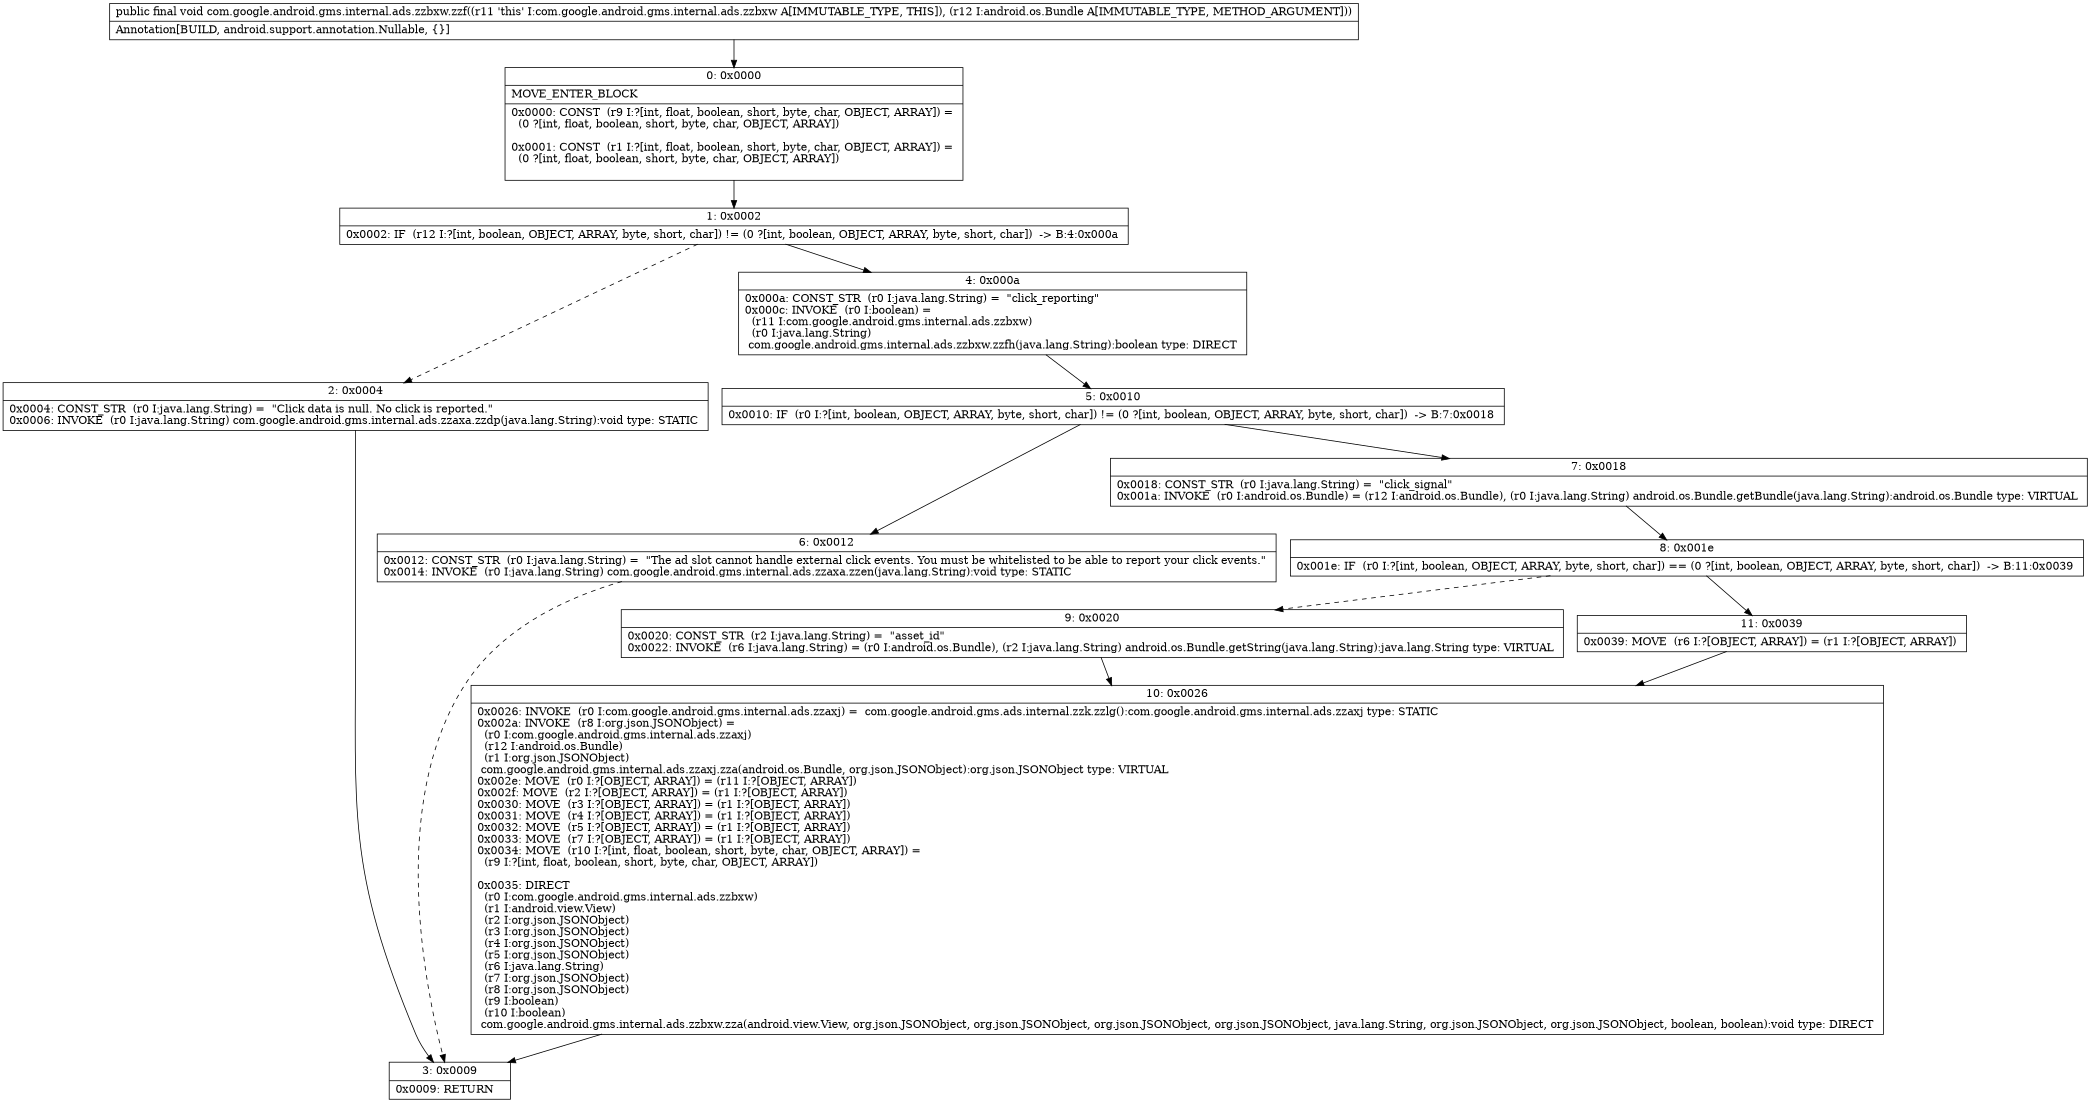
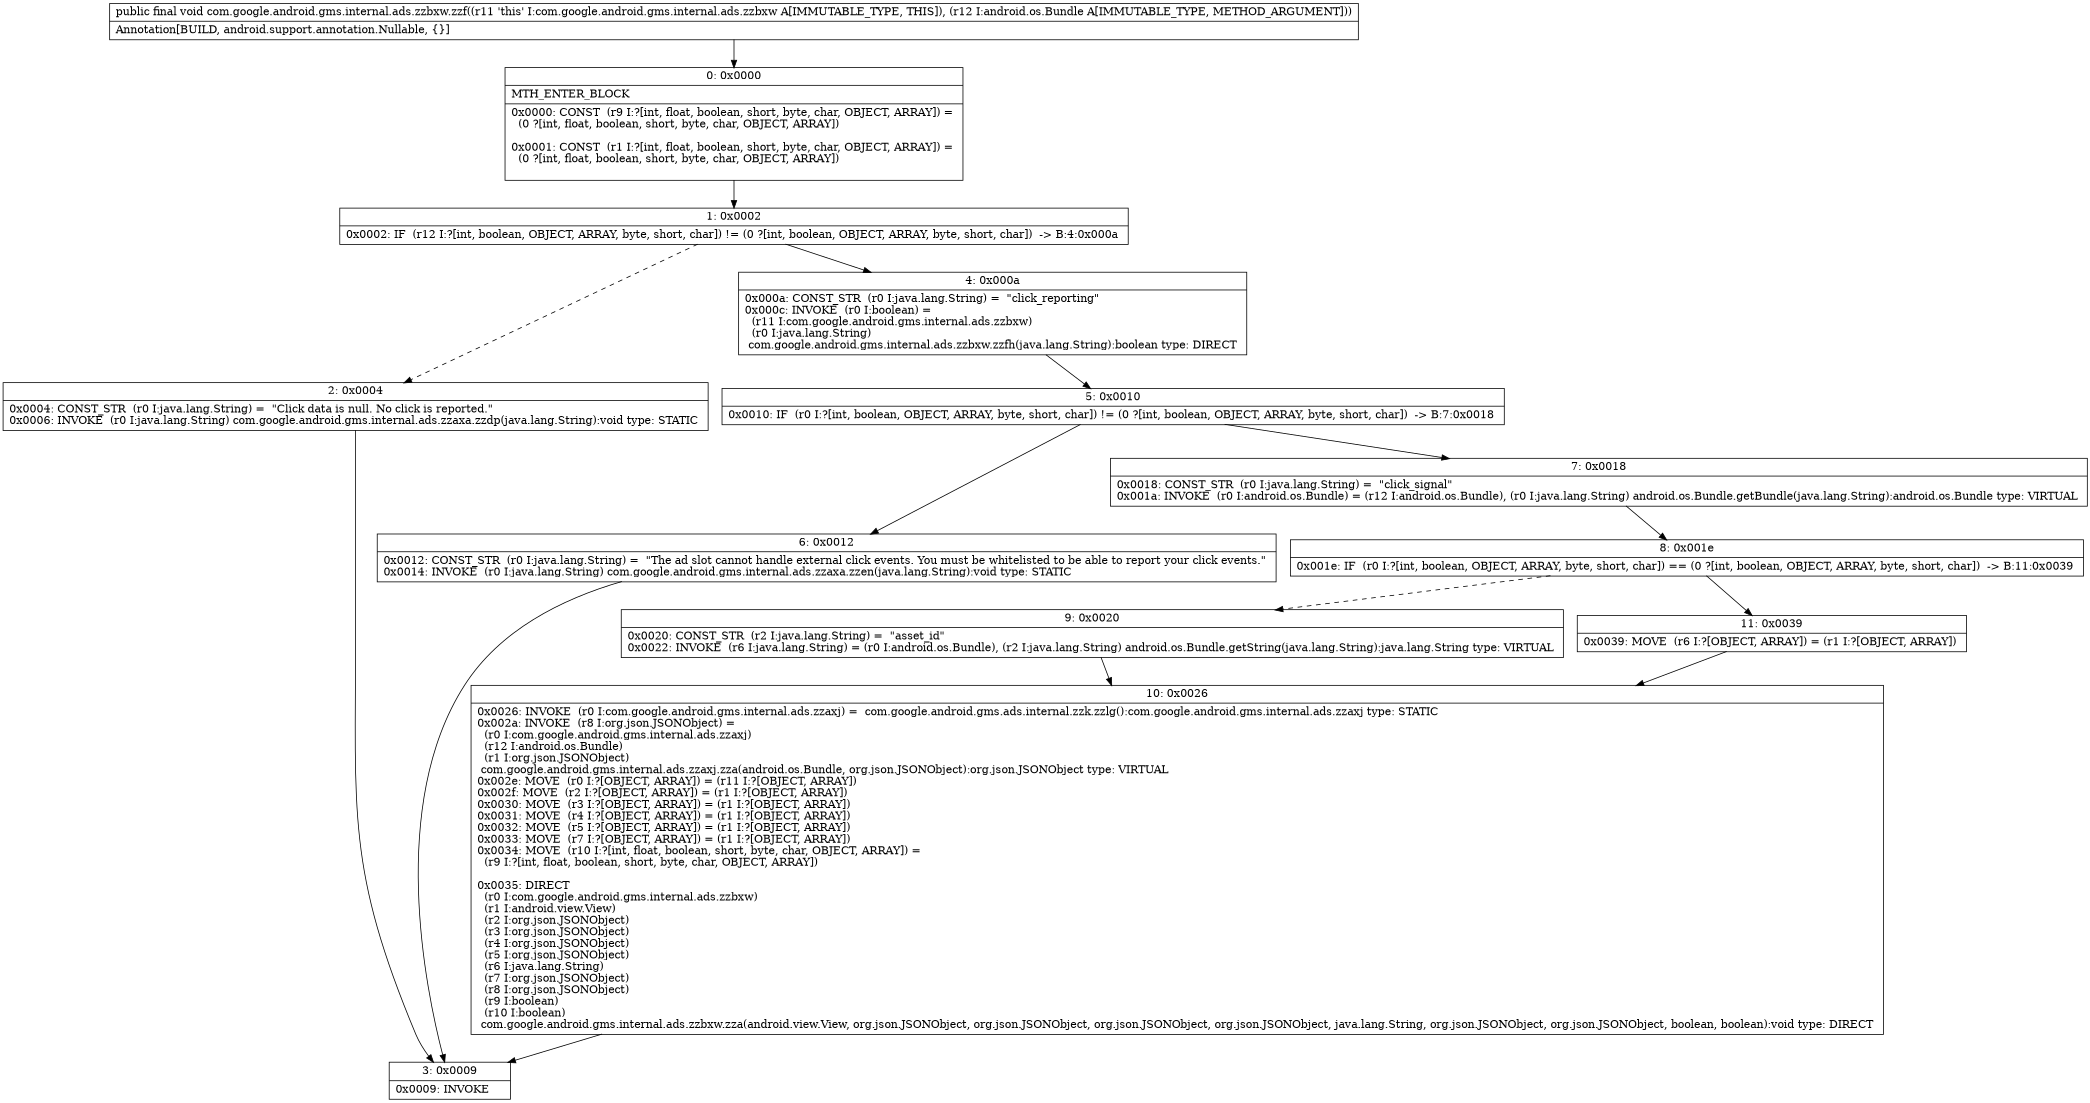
node "0: 0x0000": text "MOVE_ENTER_BLOCK" -> "MTH_ENTER_BLOCK"
edge "6: 0x0012" -> "3: 0x0009": style dashed -> solid
node "3: 0x0009": text "0x0009: RETURN" -> "0x0009: INVOKE"
